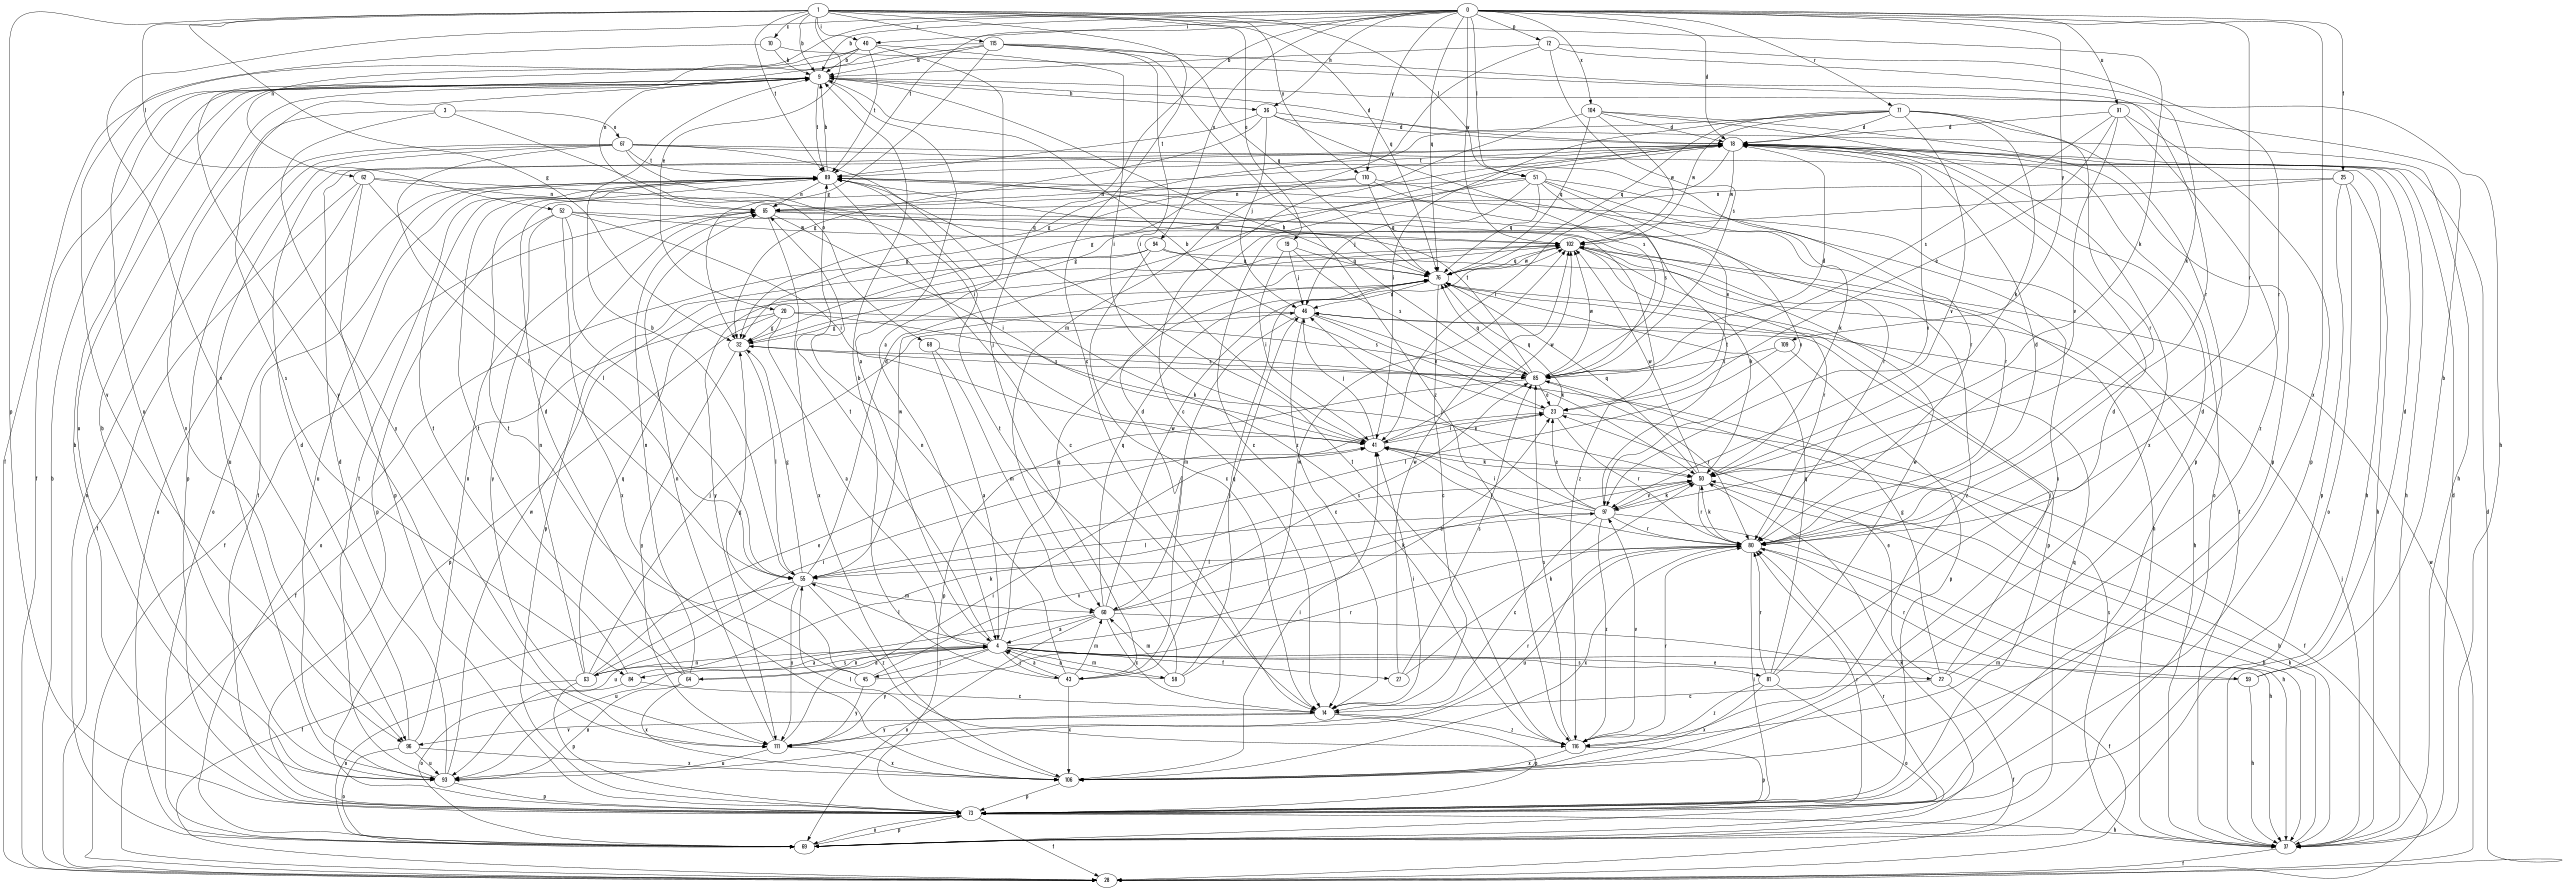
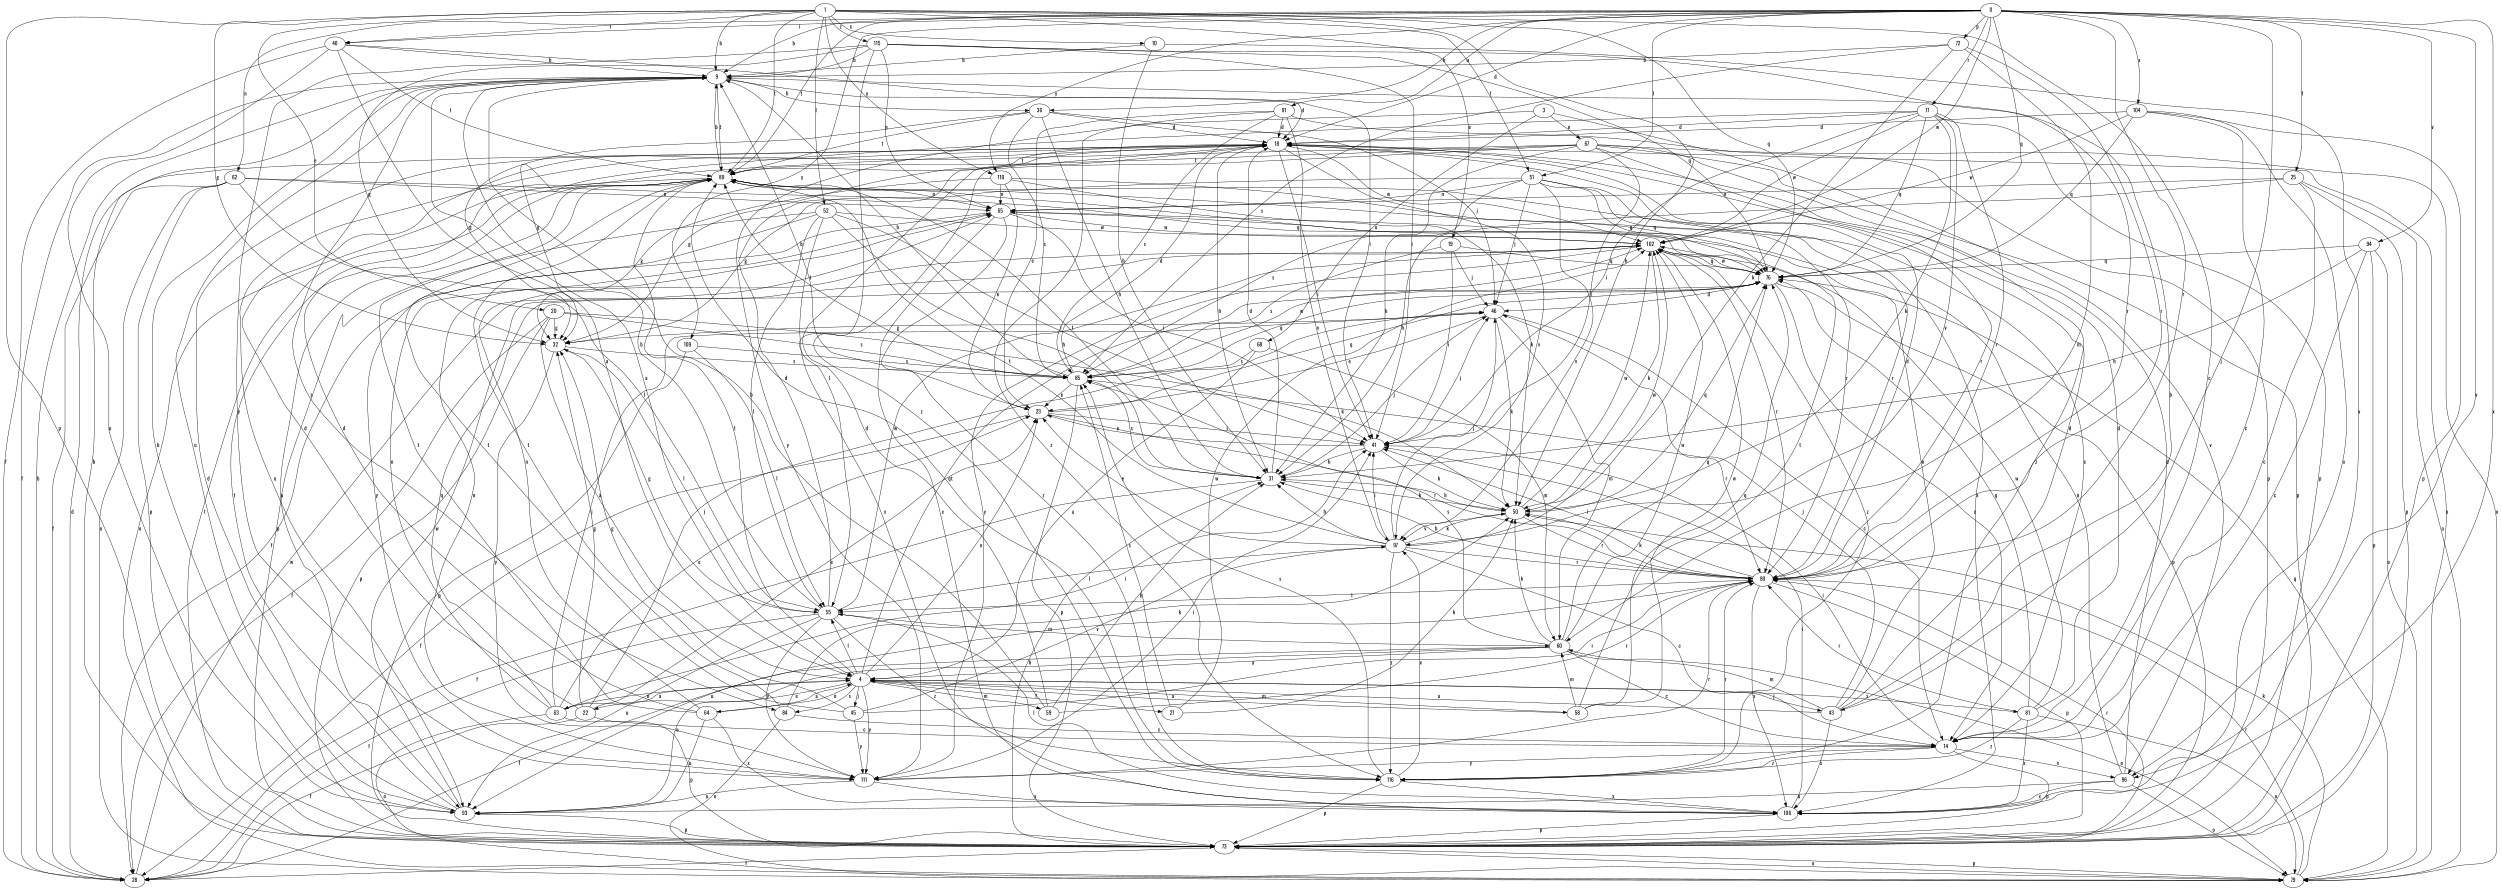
edge "41" -> "102": now "97" -> "102"
edge "80" -> "73": label "i" -> "p"
node "69": label "69" -> "79"
